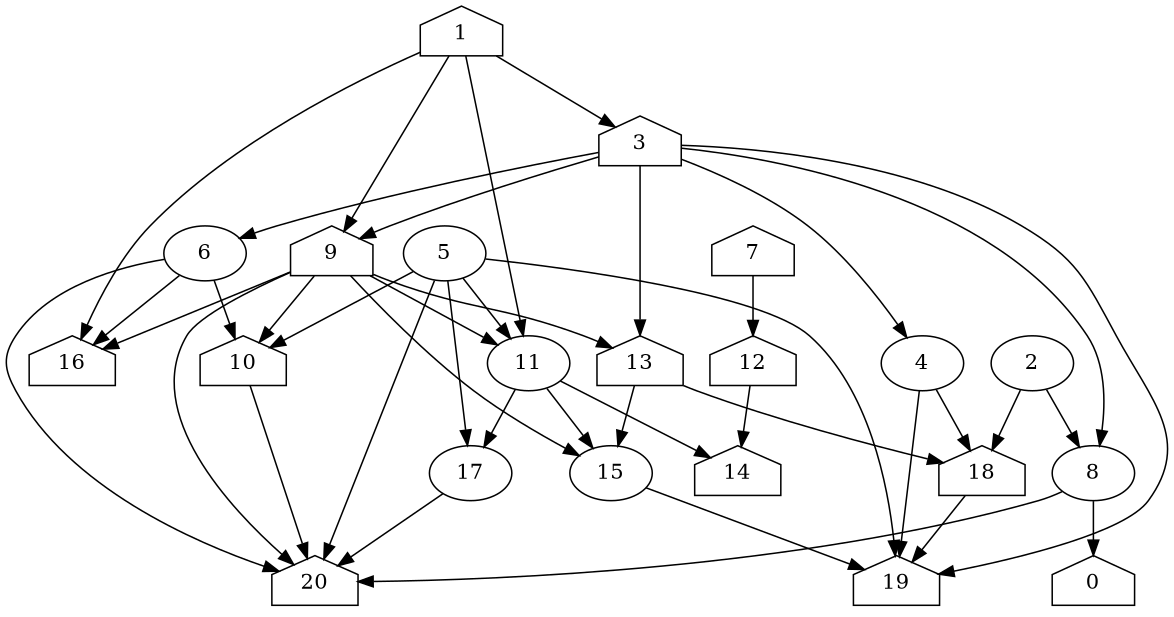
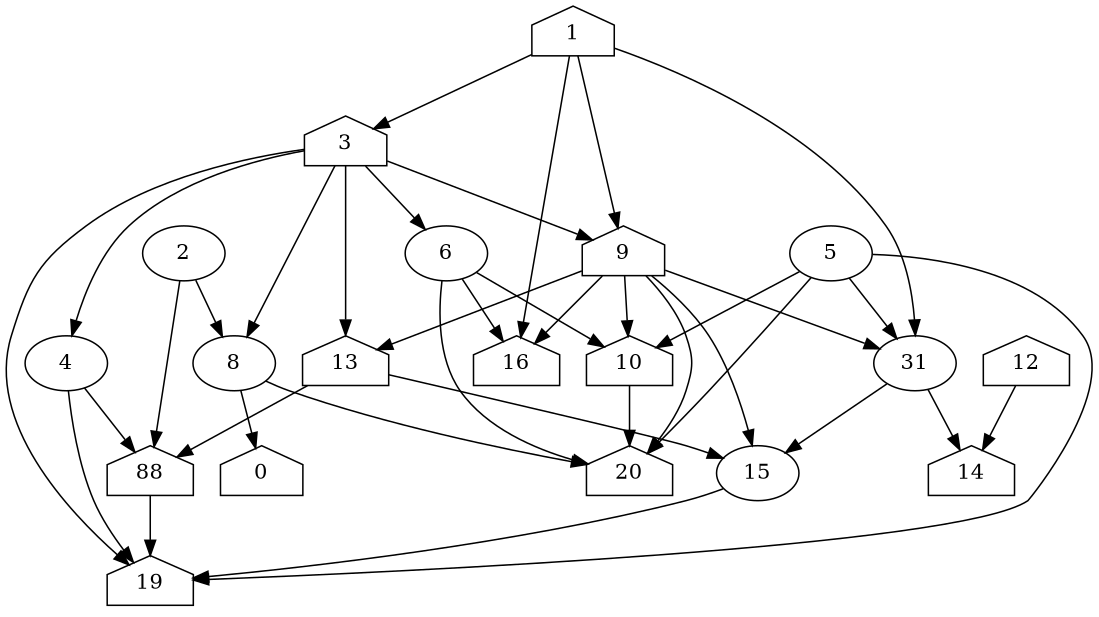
node "7": removed
node "11": label "11" -> "31"
node "17": removed
node "18": label "18" -> "88"
